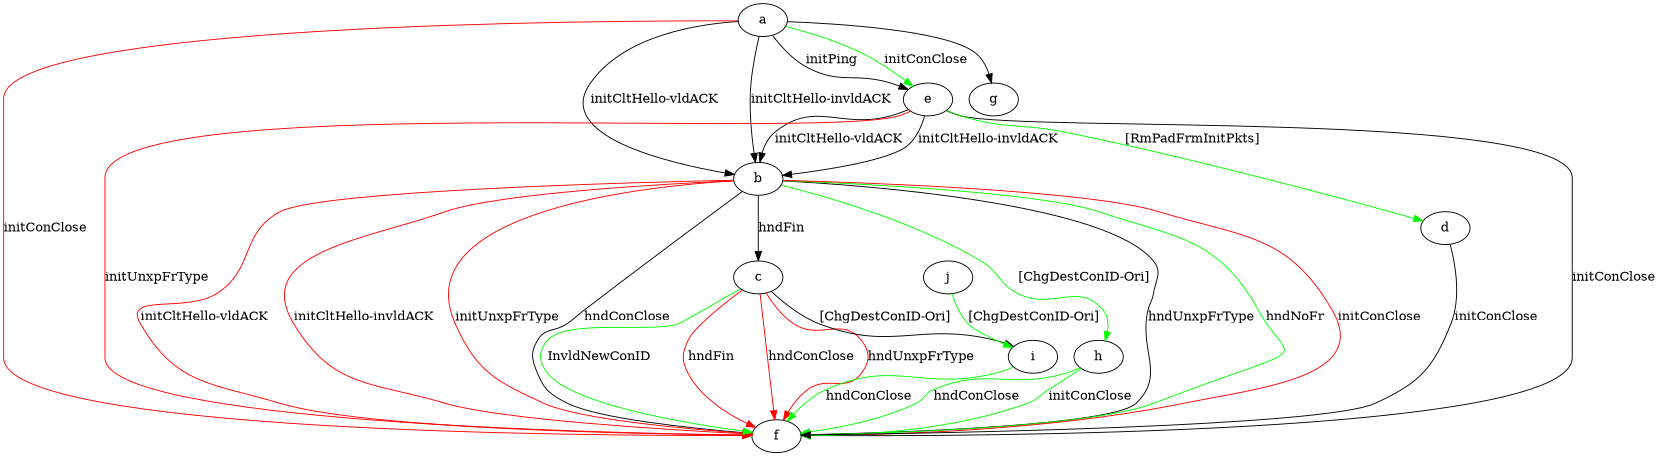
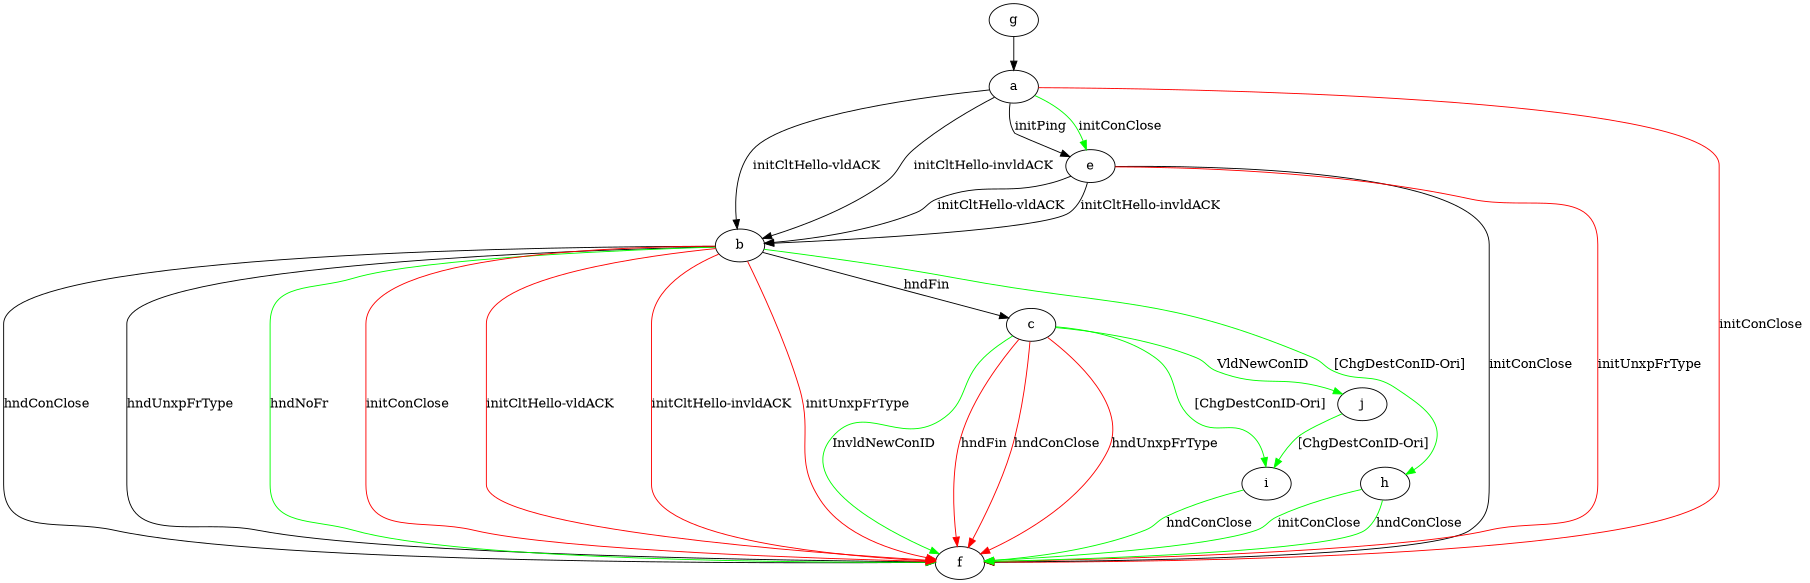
edge "a" -> "g": reversed
node "d": removed
edge "c" -> "i": color black -> green
edge "c" -> "j": added, label "VldNewConID"
